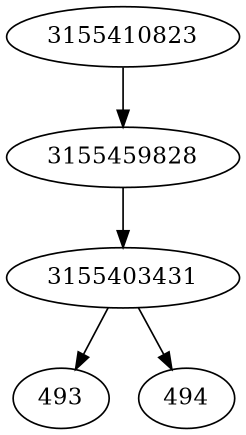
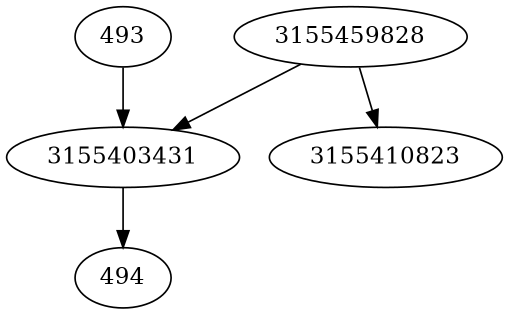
edge "3155410823" -> "3155459828": reversed
edge "3155403431" -> "493": reversed
